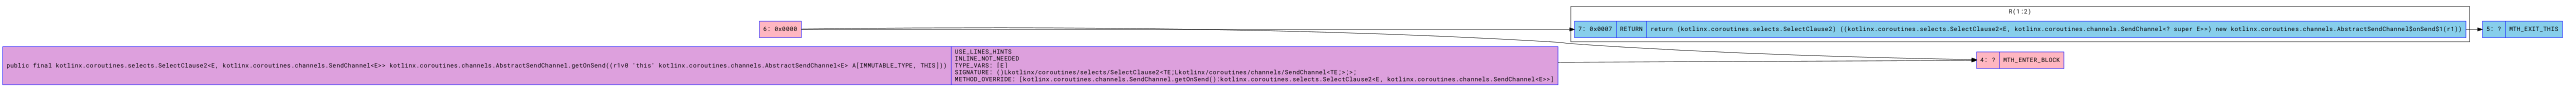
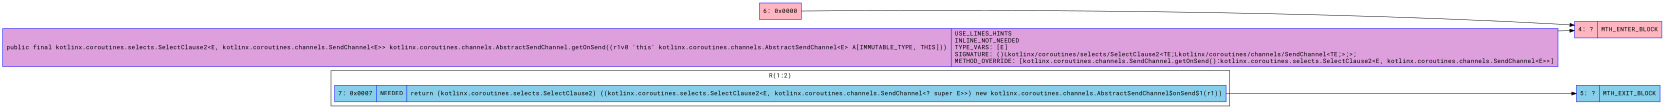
edge "6: 0x0000" -> "7: 0x0007": removed
node "7: 0x0007": text "RETURN" -> "NEEDED"
node "5: ?": text "MTH_EXIT_THIS" -> "MTH_EXIT_BLOCK"
